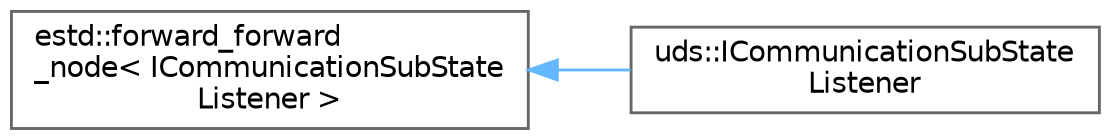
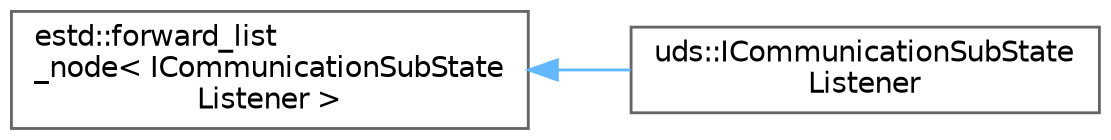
node "estd::forward_forward _node< ICommunicationSubState Listener >": label "estd::forward_forward _node< ICommunicationSubState Listener >" -> "estd::forward_list _node< ICommunicationSubState Listener >"
